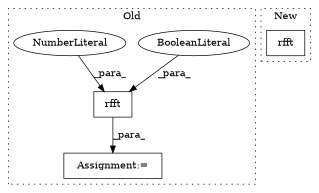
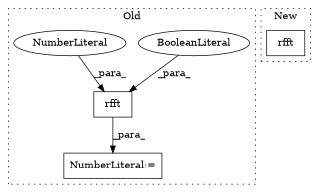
node "Assignment:=": label "Assignment:=" -> "NumberLiteral:="
